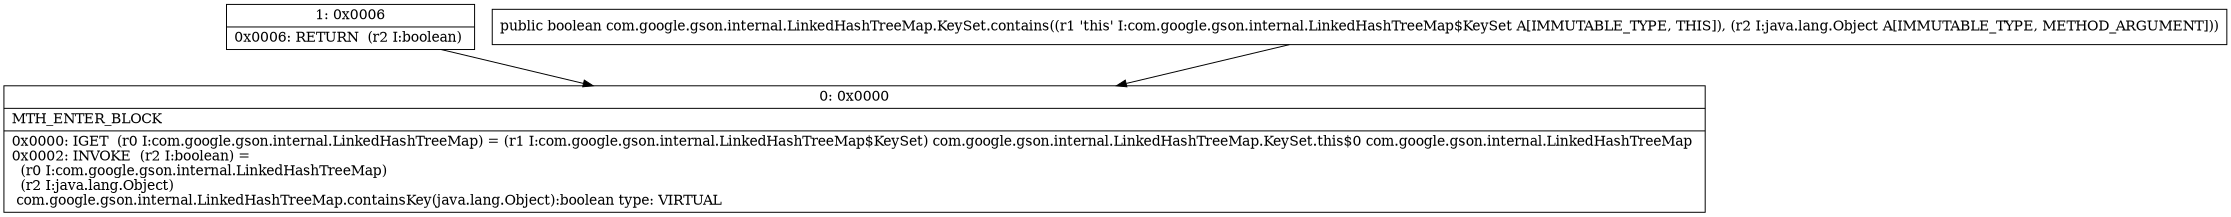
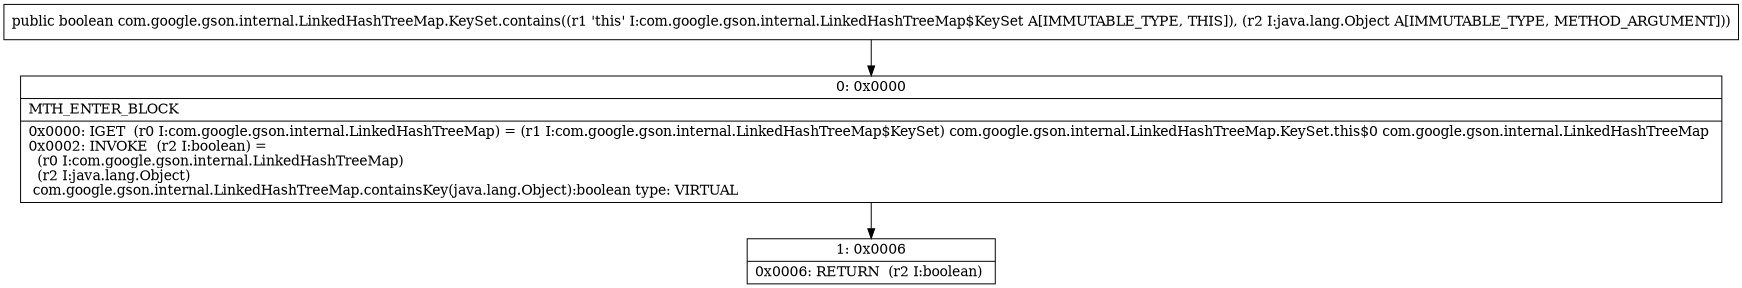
edge "1: 0x0006" -> "0: 0x0000": reversed
